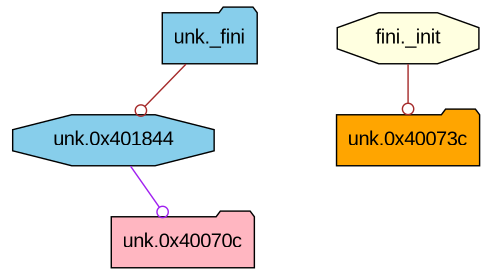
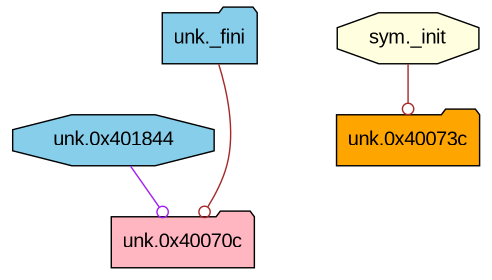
node "fini._init": label "fini._init" -> "sym._init"
edge "unk._fini" -> "unk.0x401844": now "unk._fini" -> "unk.0x40070c"
